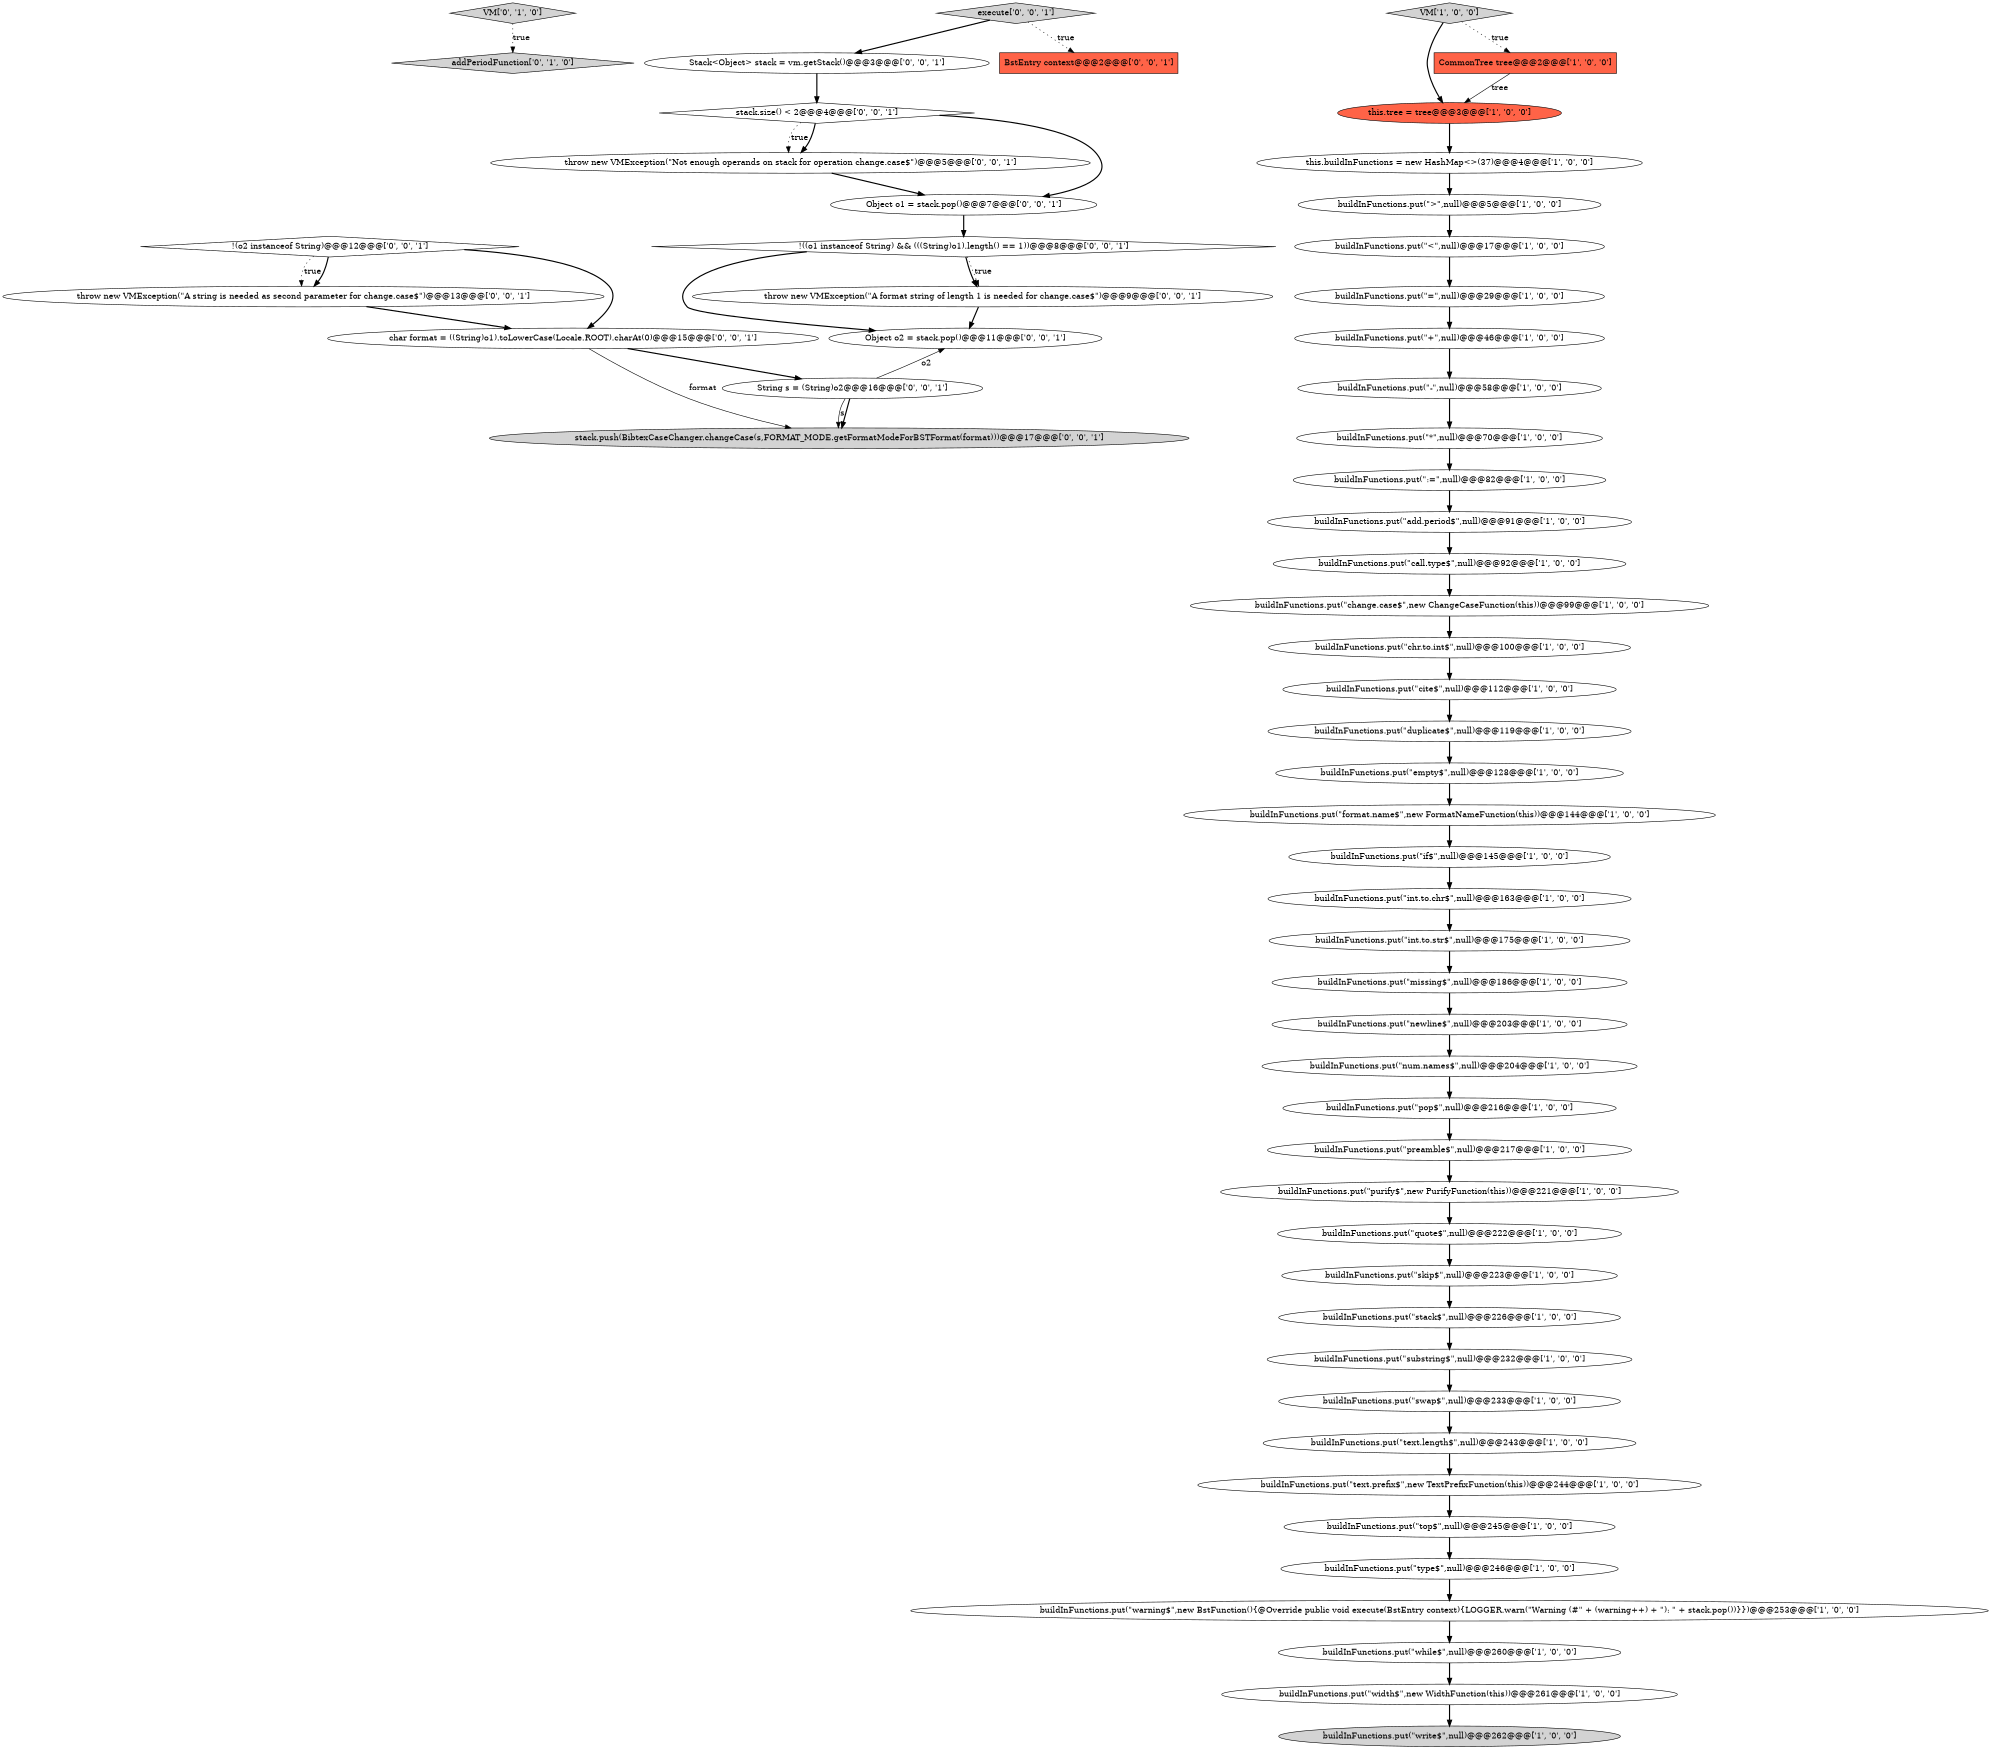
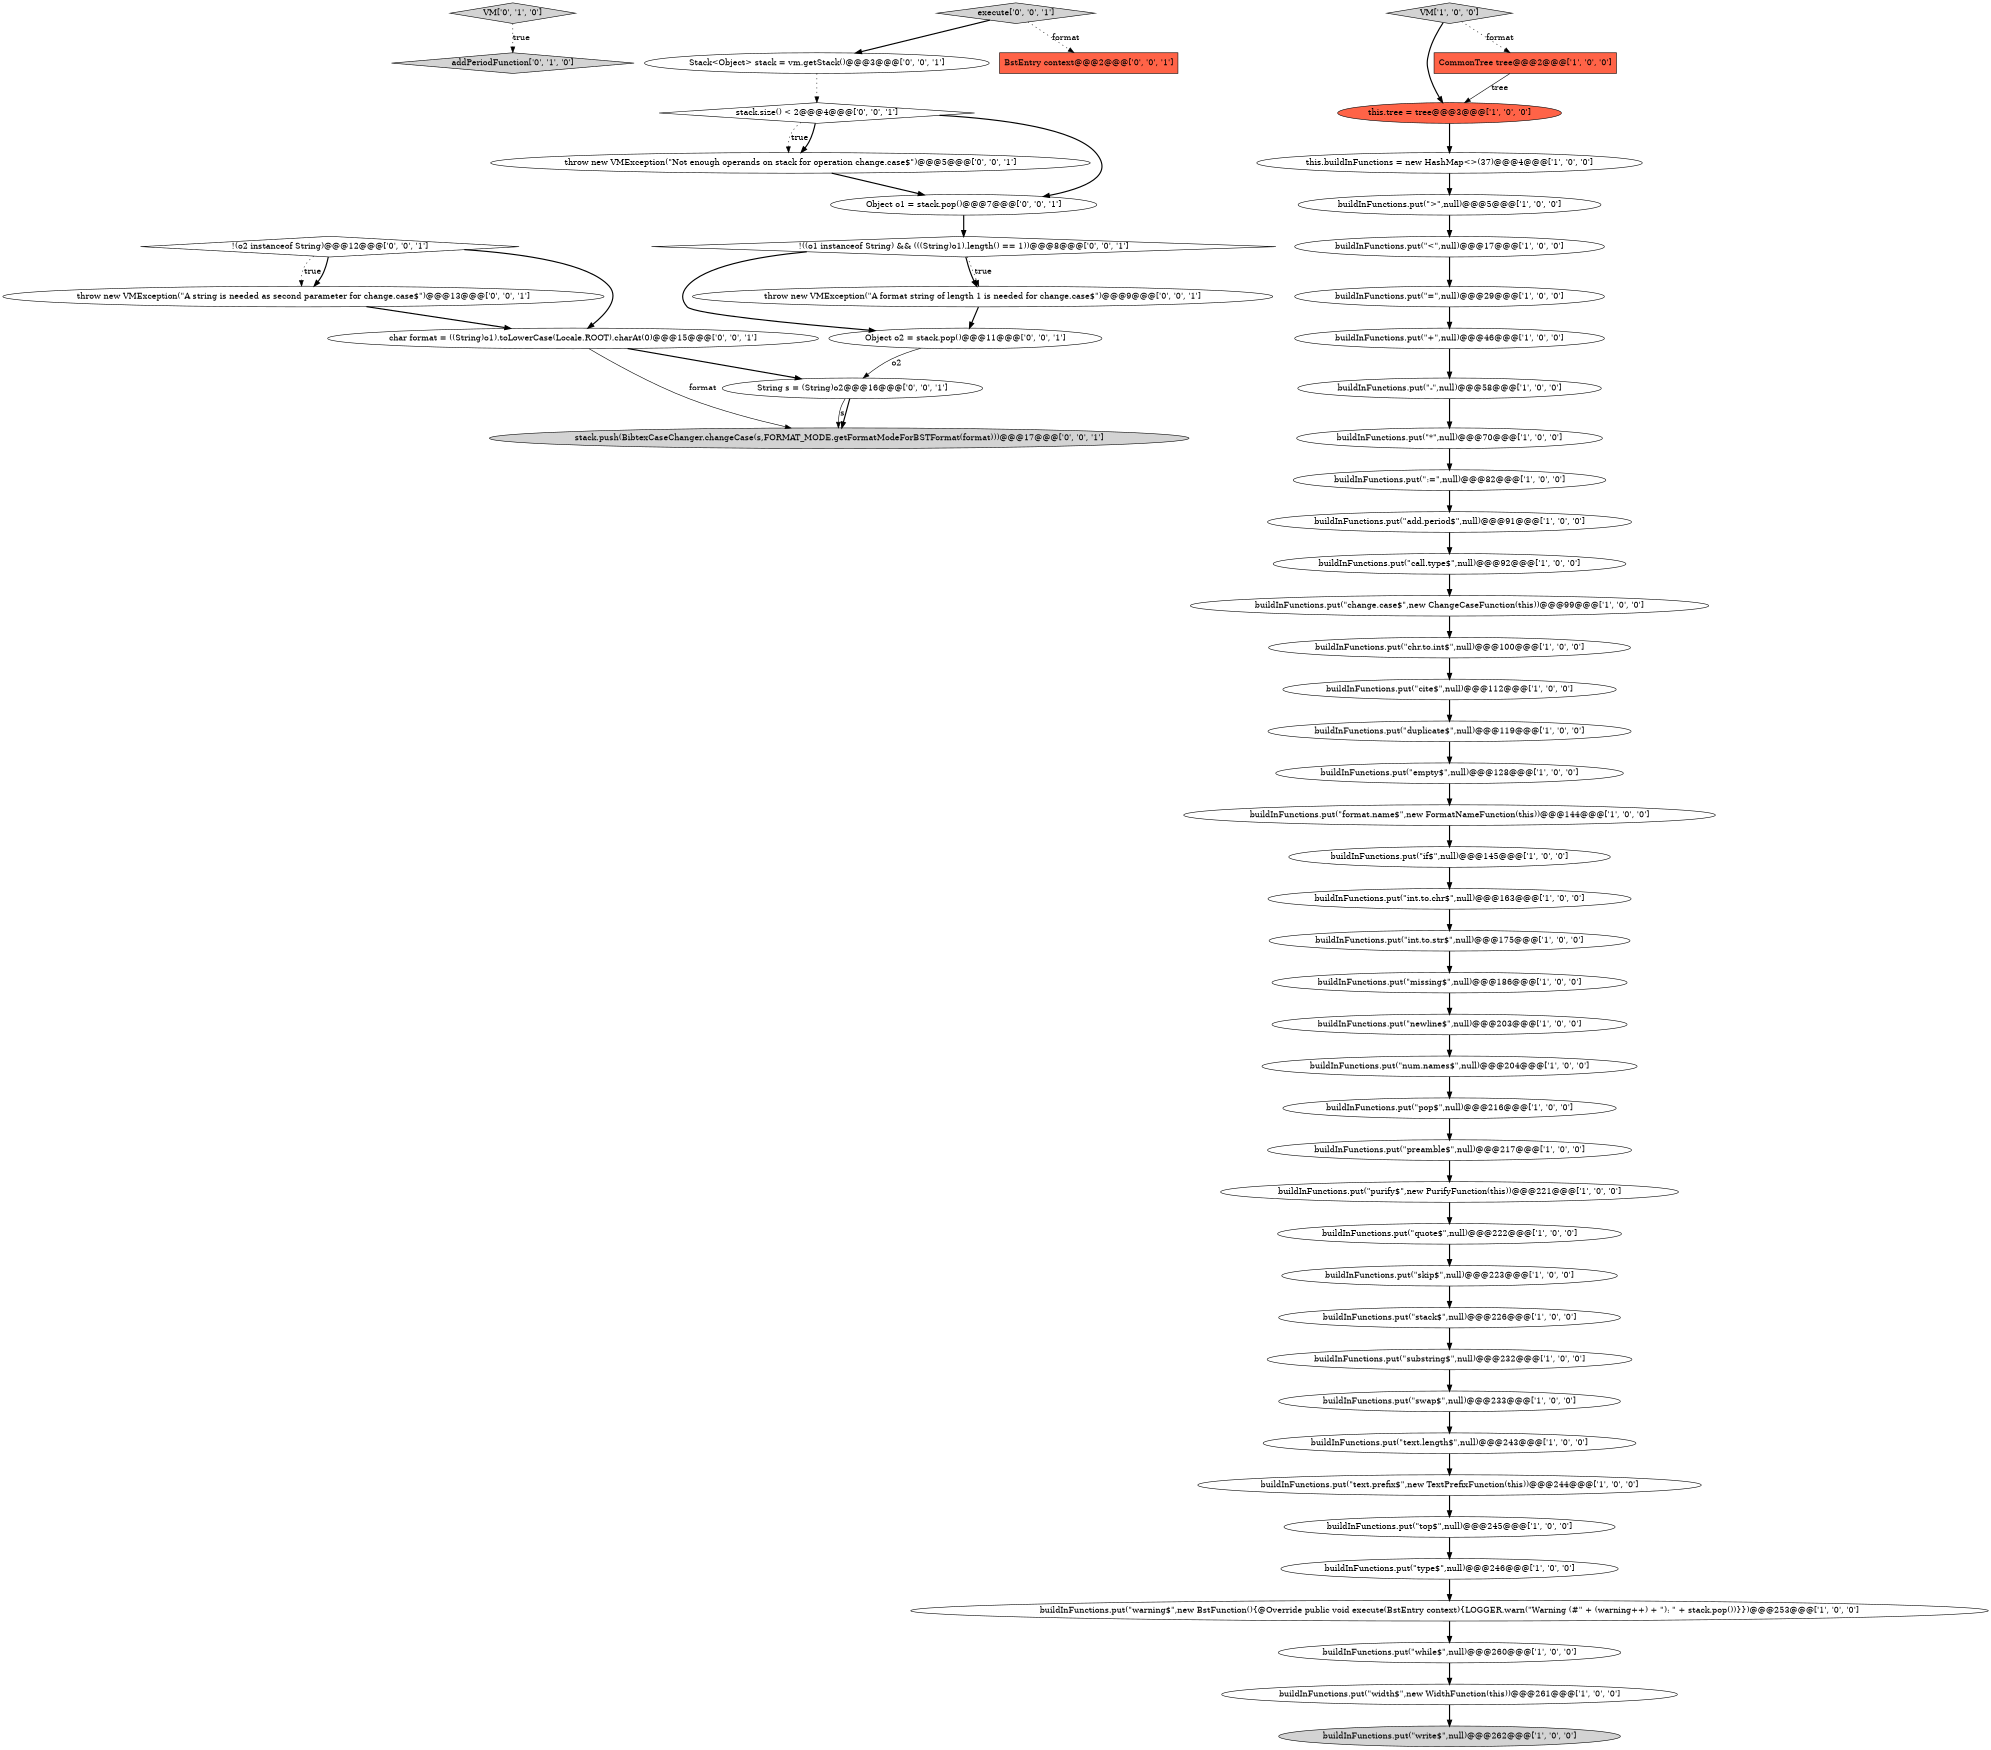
edge "execute['0', '0', '1']" -> "BstEntry context@@@2@@@['0', '0', '1']": label "true" -> "format"
edge "VM['1', '0', '0']" -> "CommonTree tree@@@2@@@['1', '0', '0']": label "true" -> "format"
edge "Stack<Object> stack = vm.getStack()@@@3@@@['0', '0', '1']" -> "stack.size() < 2@@@4@@@['0', '0', '1']": style bold -> dotted
edge "String s = (String)o2@@@16@@@['0', '0', '1']" -> "Object o2 = stack.pop()@@@11@@@['0', '0', '1']": reversed
